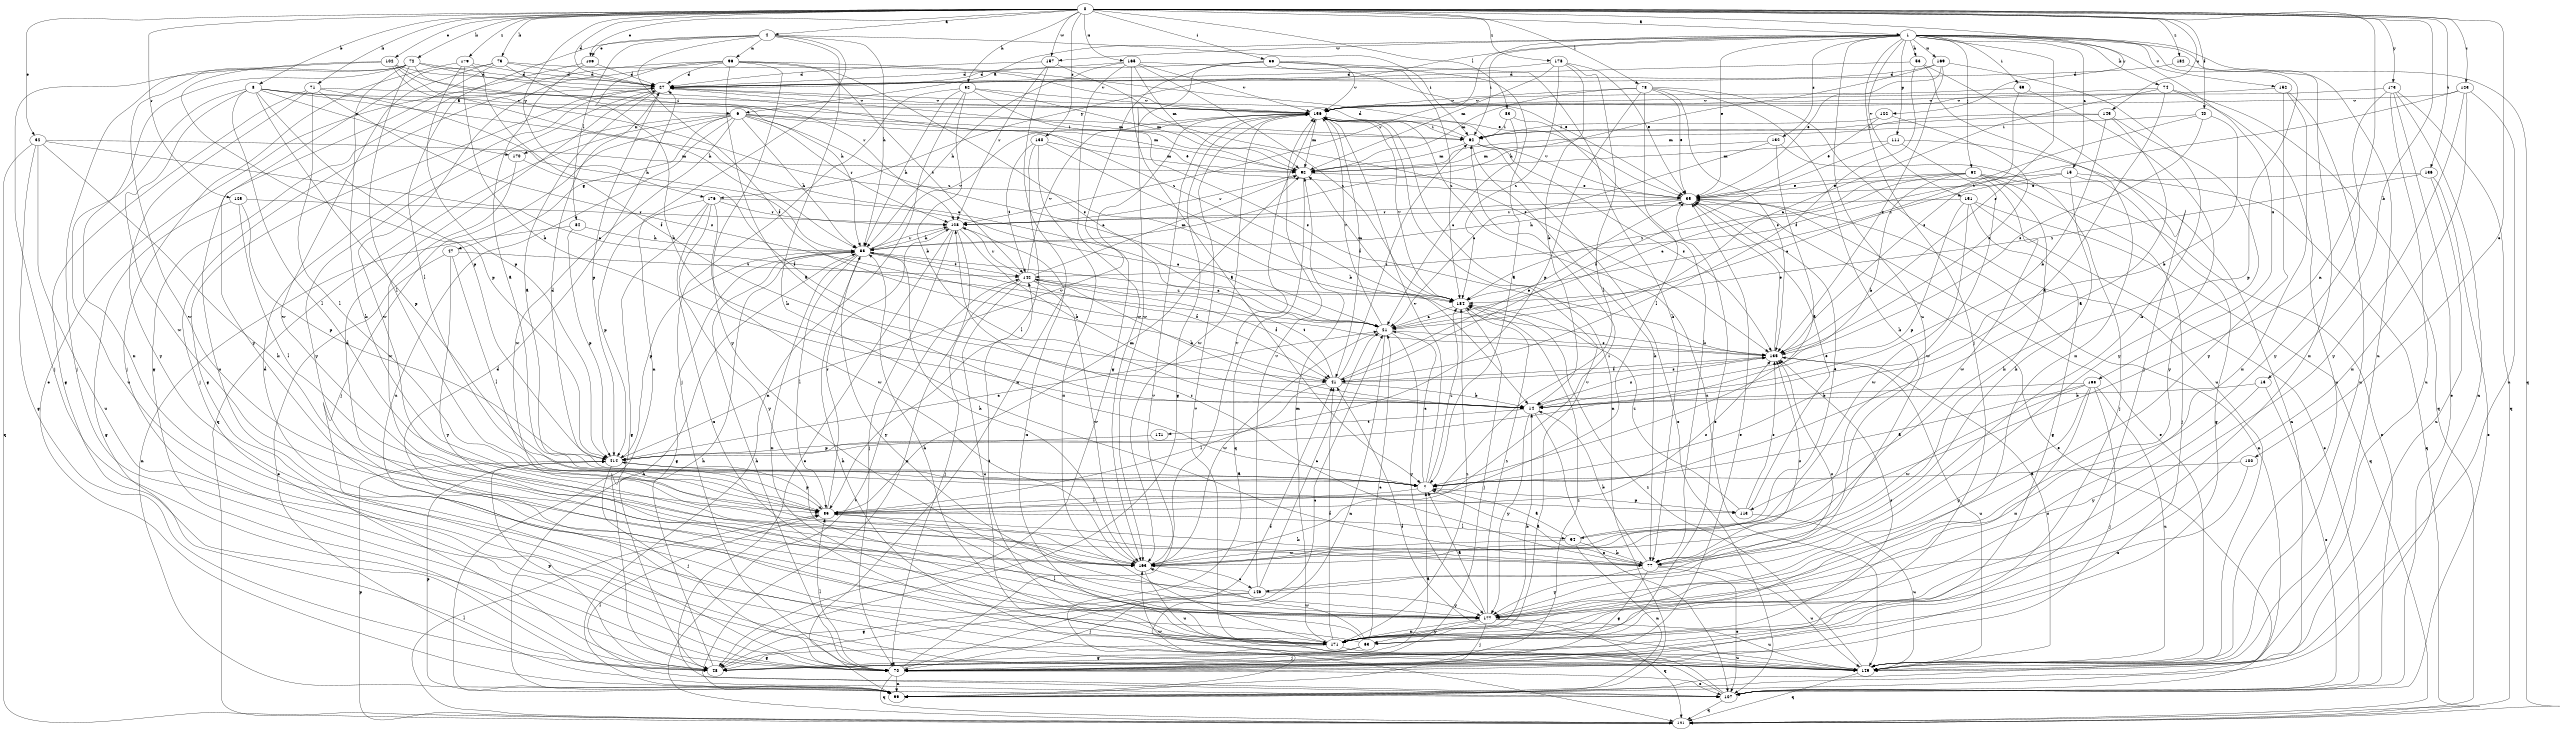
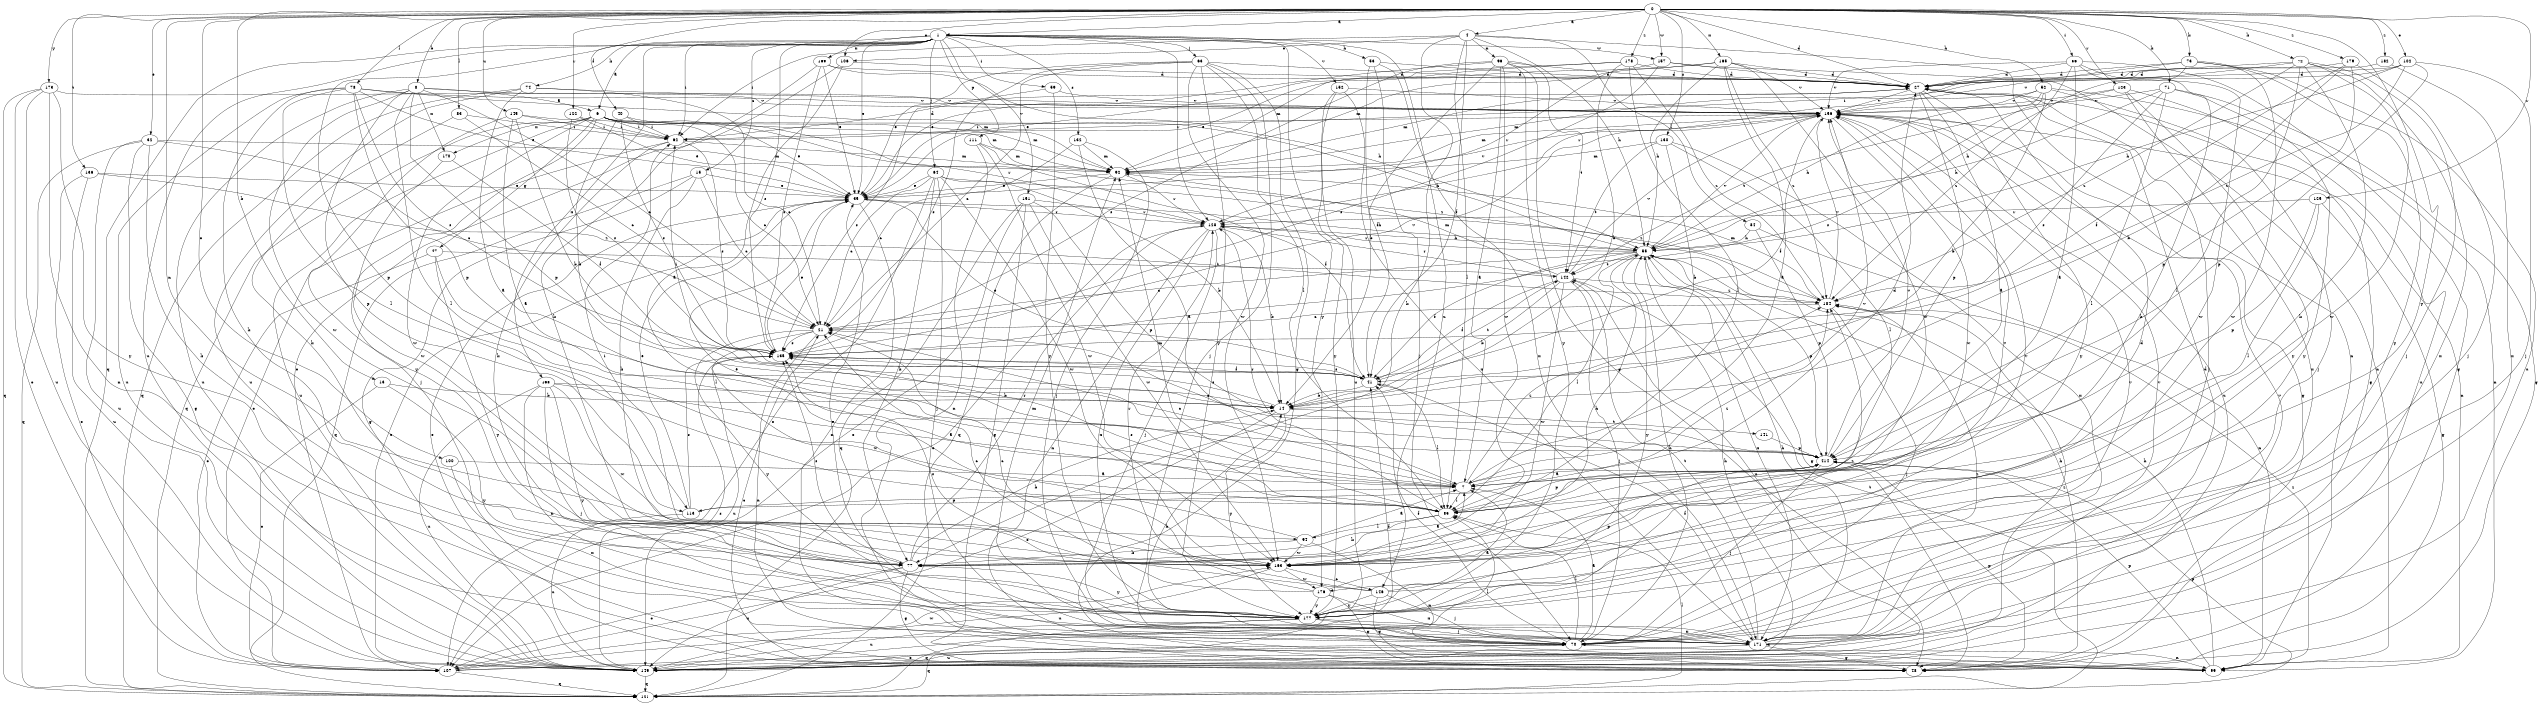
edge "176" -> "163": reversed
edge "177" -> "63": reversed
